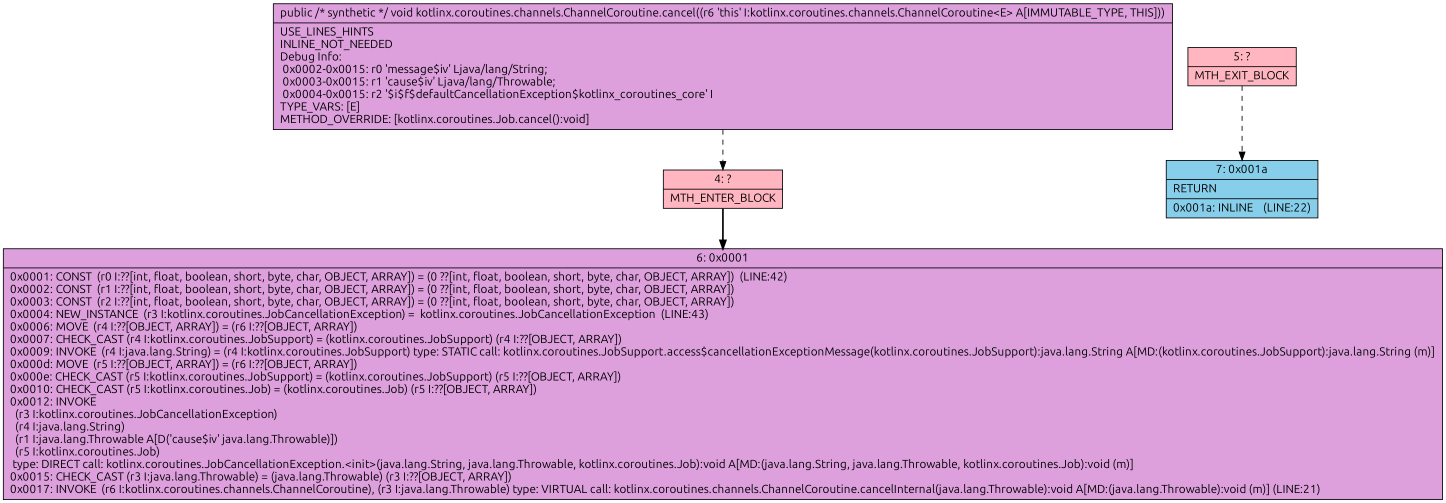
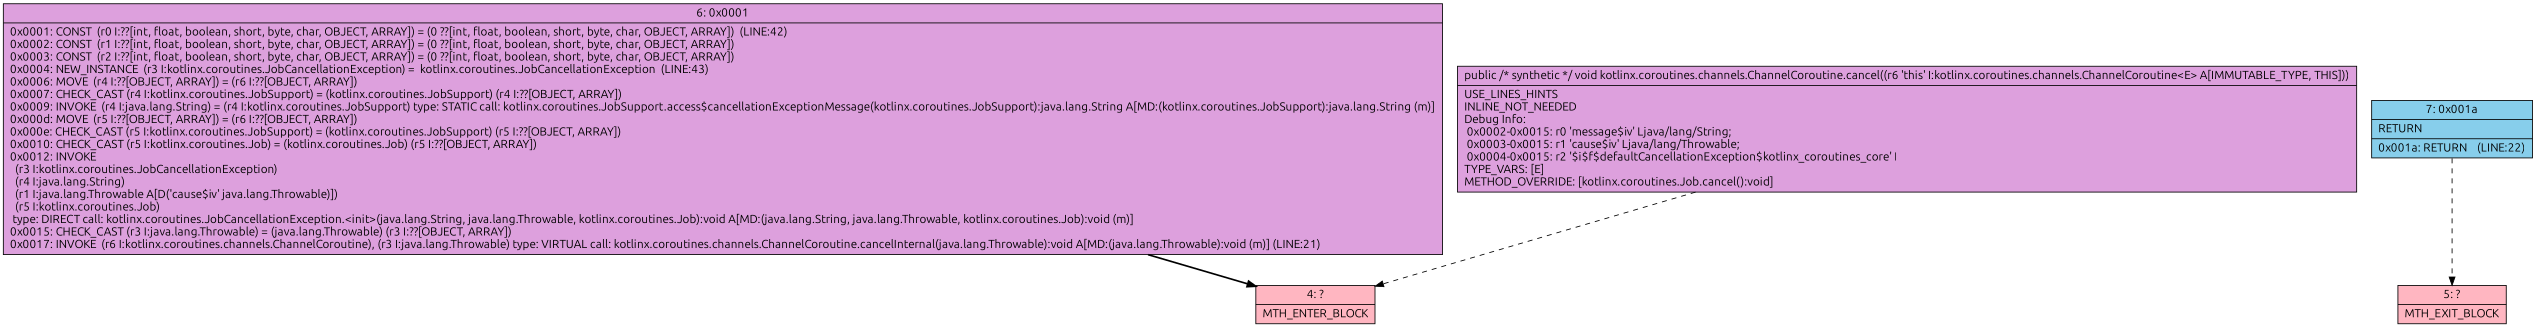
edge "5: ?" -> "7: 0x001a": reversed
node "7: 0x001a": text "0x001a: INLINE    (LINE:22)" -> "0x001a: RETURN    (LINE:22)"
edge "4: ?" -> "6: 0x0001": reversed
